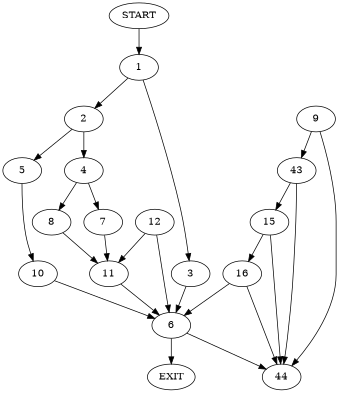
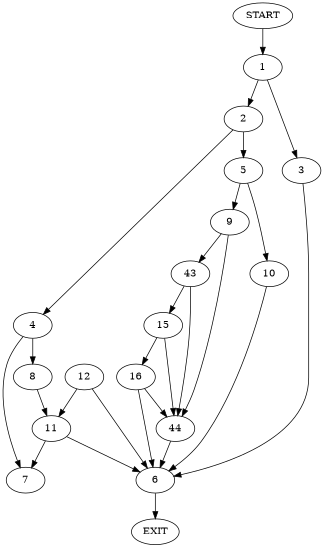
edge "5" -> "9": added
edge "7" -> "11": reversed
edge "6" -> "44": reversed
